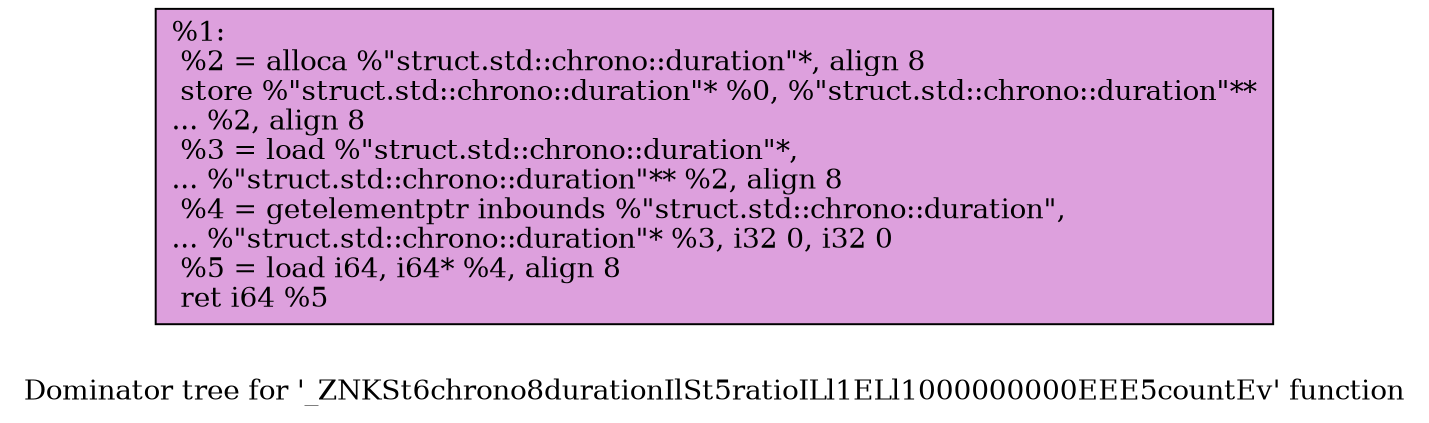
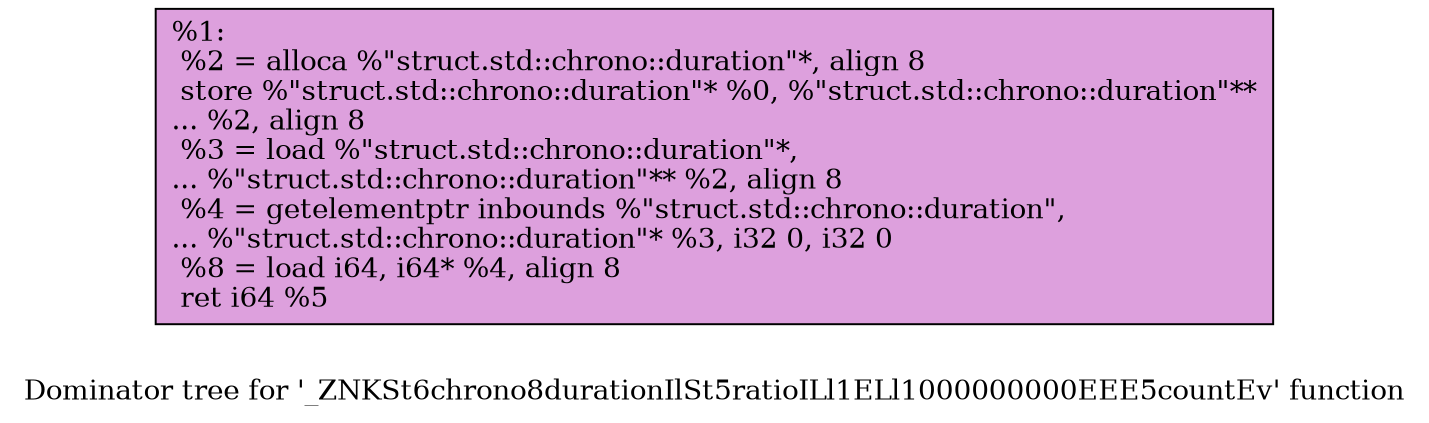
node "%1:": text "%5 = load i64, i64* %4, align 8" -> "%8 = load i64, i64* %4, align 8"
